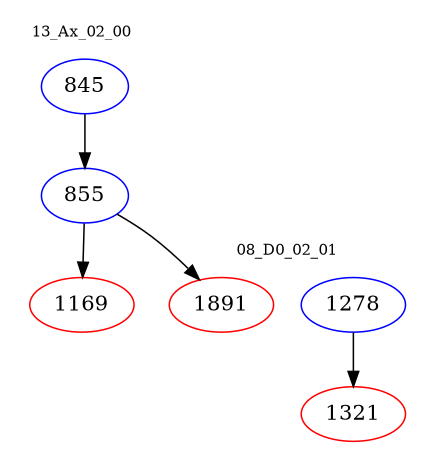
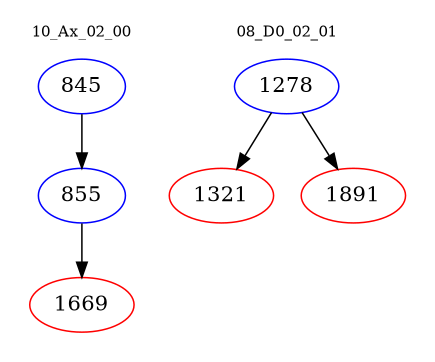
cluster "13_Ax_02_00": label "13_Ax_02_00" -> "10_Ax_02_00"
edge "855" -> "1891": now "1278" -> "1891"
node "1169": label "1169" -> "1669"
